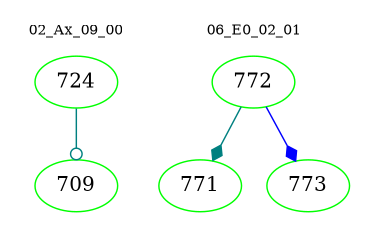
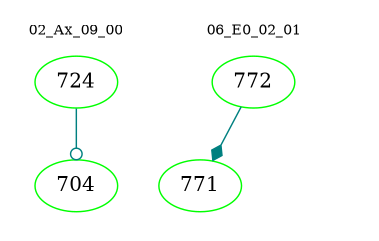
node "709": label "709" -> "704"
node "773": removed
